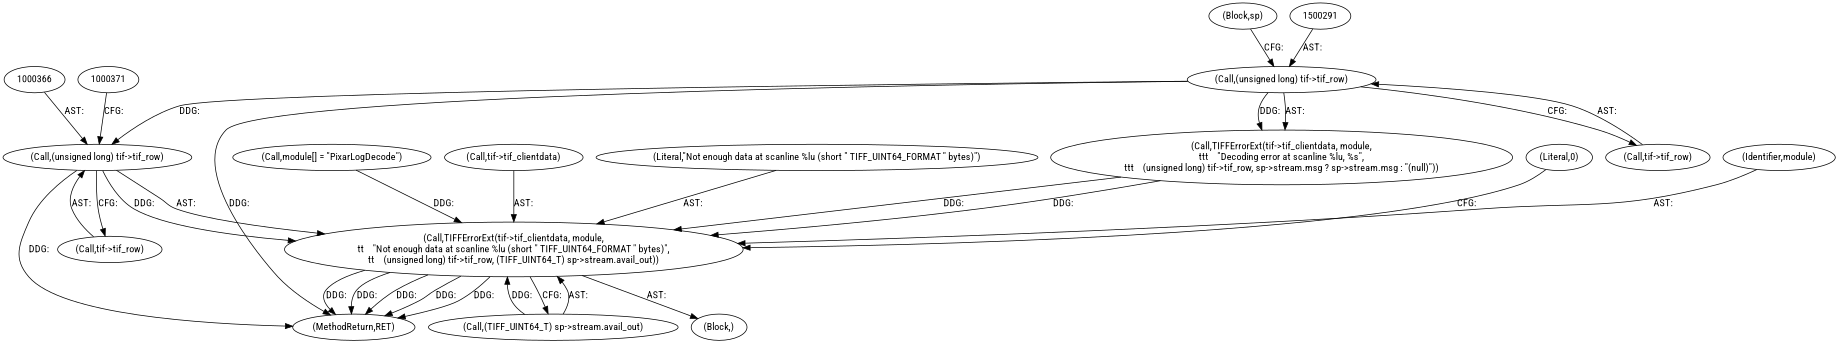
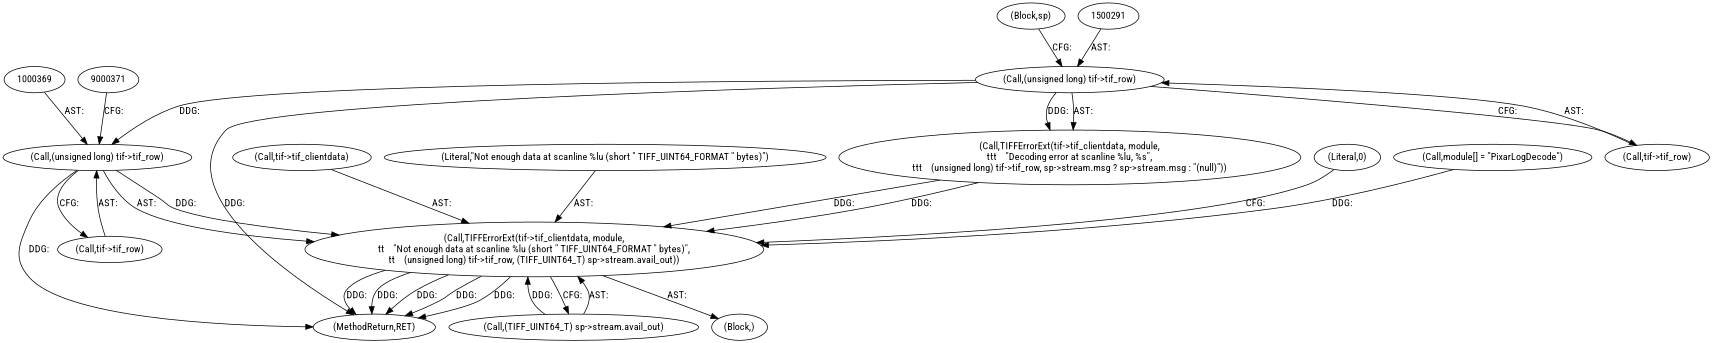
node "1000366": label "1000366" -> "1000369"
node "1000371": label "1000371" -> "9000371"
node "(Identifier,module)": removed
